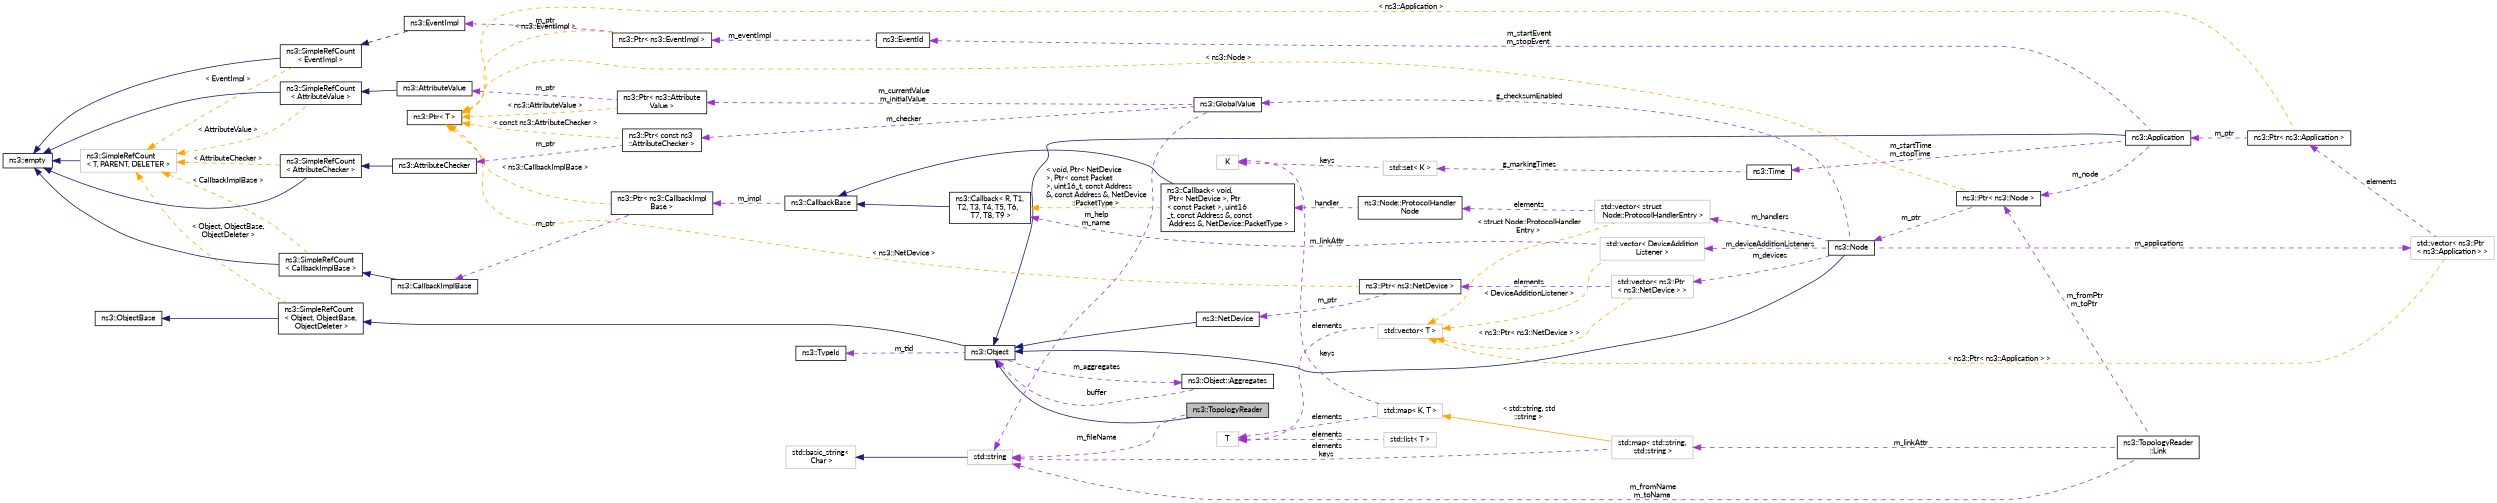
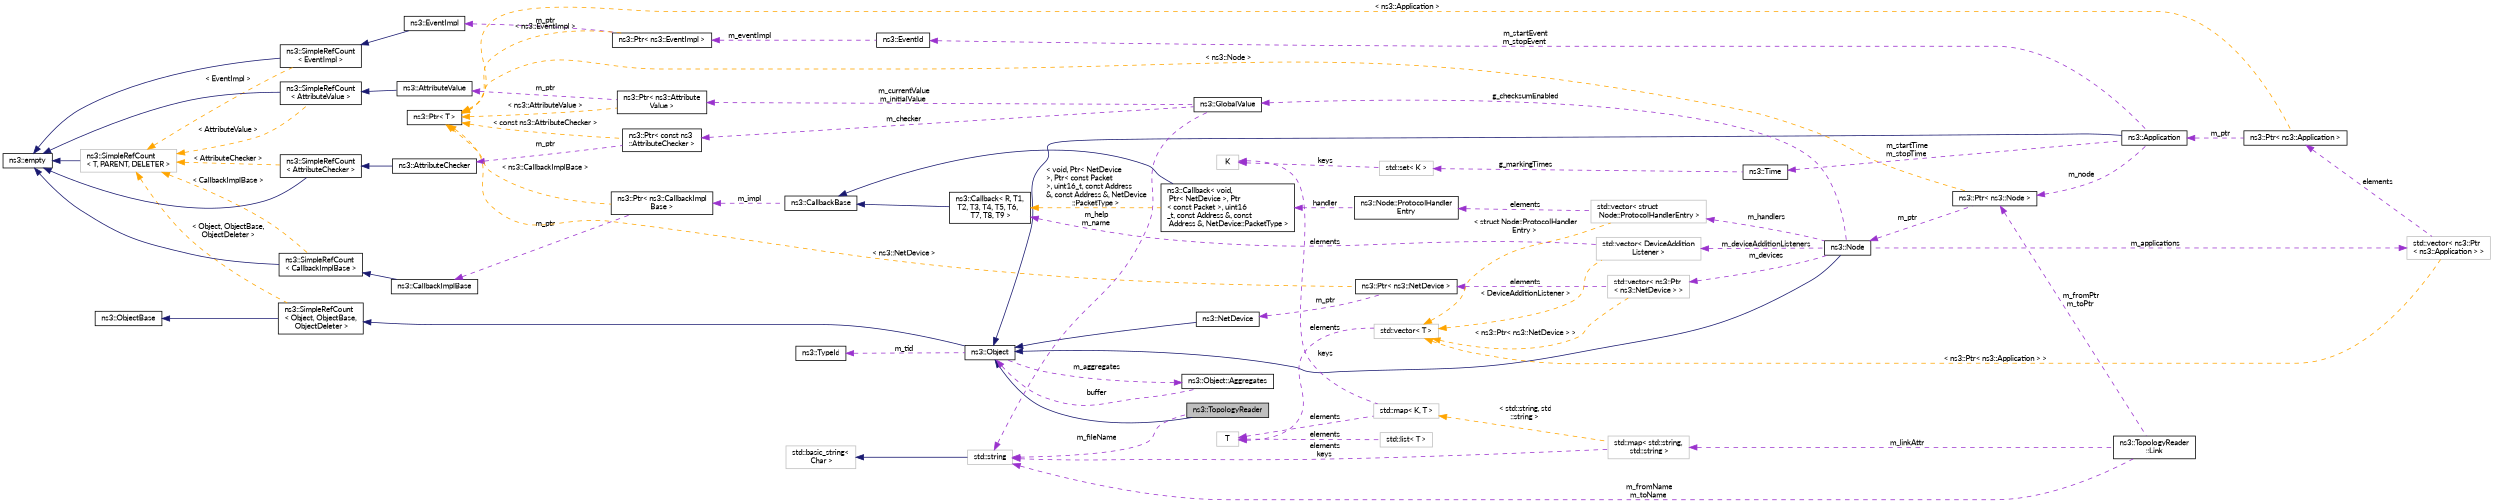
edge "ns3::EventImpl" -> "ns3::SimpleRefCount < EventImpl >": style dashed -> solid
node "ns3::Node::ProtocolHandler Node": label "ns3::Node::ProtocolHandler Node" -> "ns3::Node::ProtocolHandler Entry"
edge "std::vector< DeviceAddition Listener >" -> "ns3::Callback< R, T1, T2, T3, T4, T5, T6, T7, T8, T9 >": label " m_linkAttr" -> " elements"
edge "std::map< std::string, std::string >" -> "std::map< K, T >": style solid -> dashed
